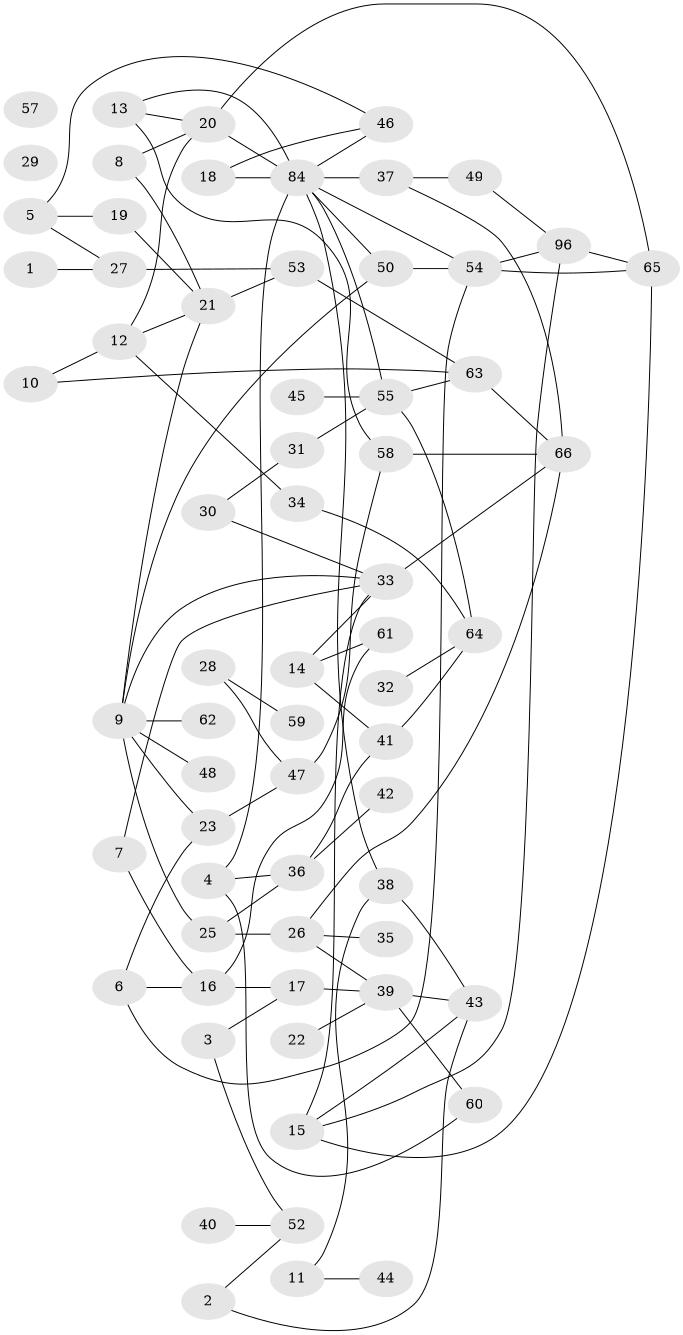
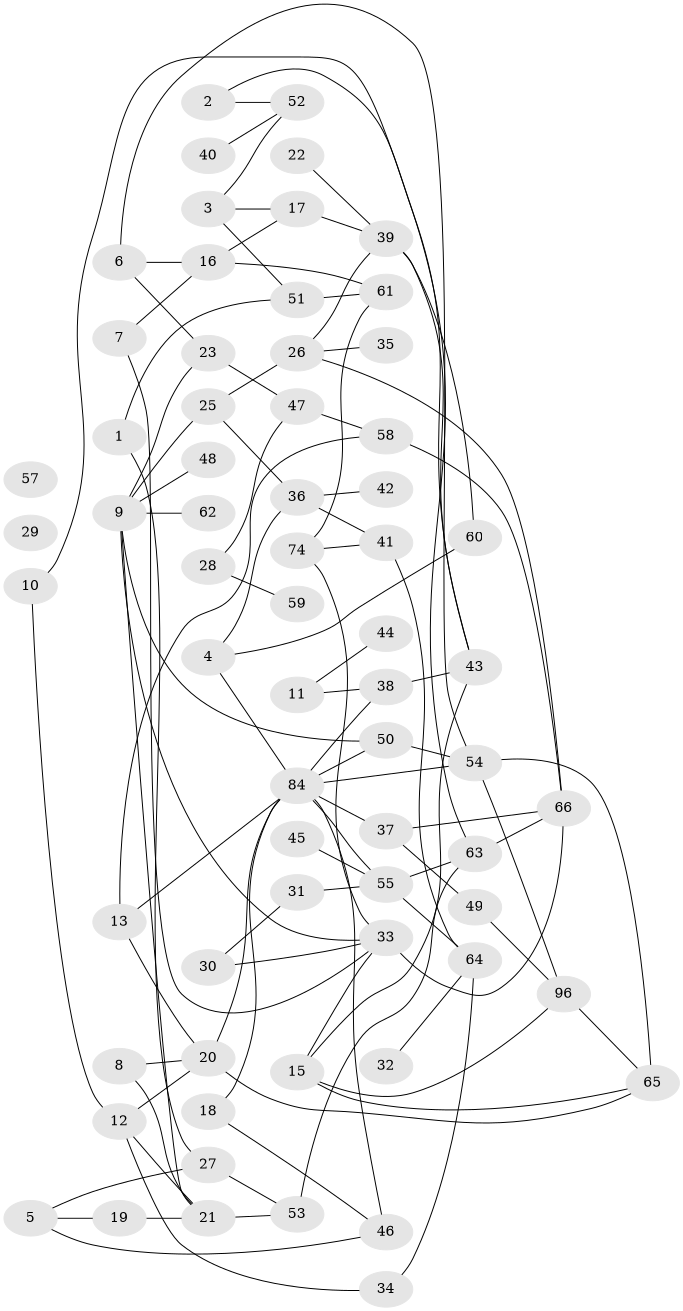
node "51": added
node "14": label "14" -> "74"
